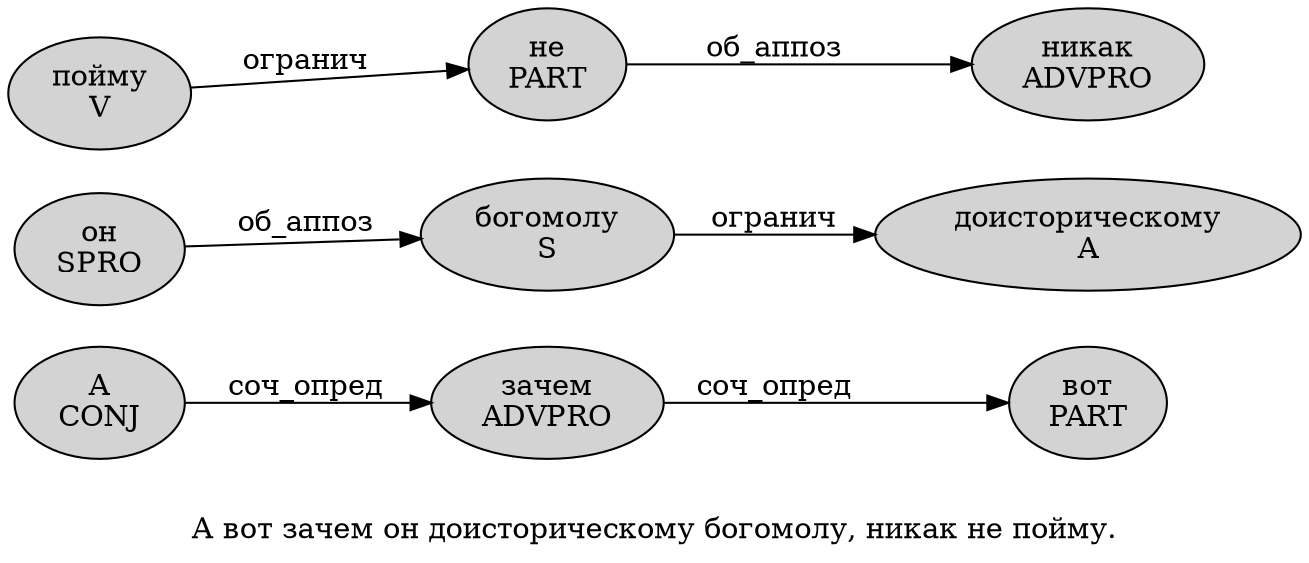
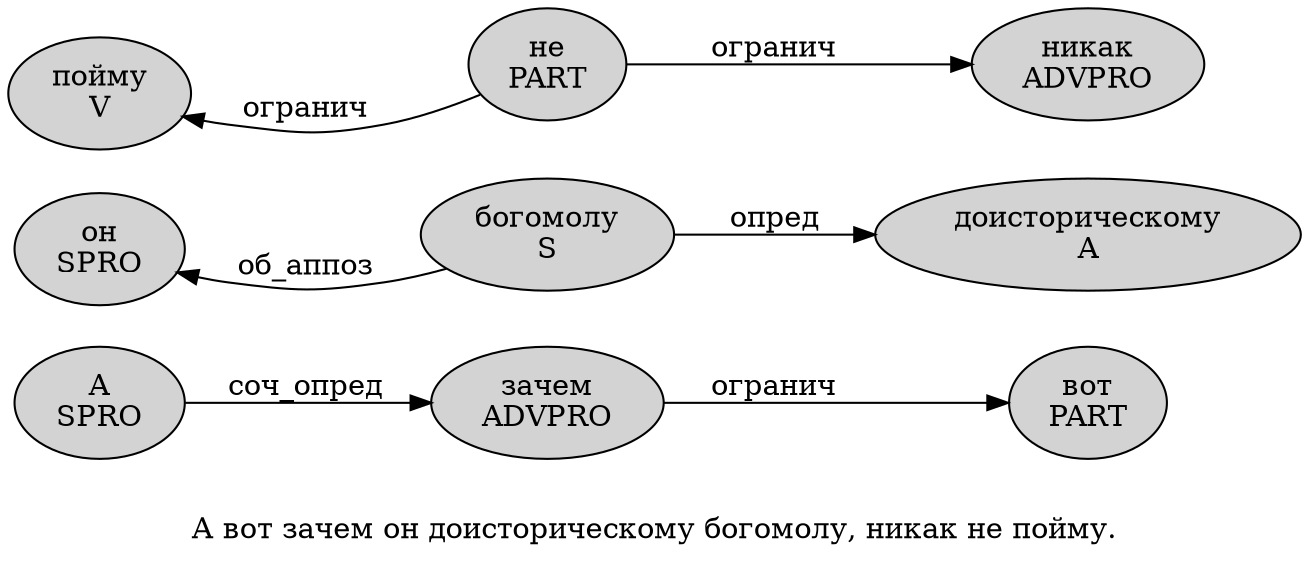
edge "не PART" -> "никак ADVPRO": label "об_аппоз" -> "огранич"
edge "пойму V" -> "не PART": reversed
edge "богомолу S" -> "доисторическому A": label "огранич" -> "опред"
edge "он SPRO" -> "богомолу S": reversed
edge "зачем ADVPRO" -> "вот PART": label "соч_опред" -> "огранич"
node "А CONJ": label "А CONJ" -> "А SPRO"
